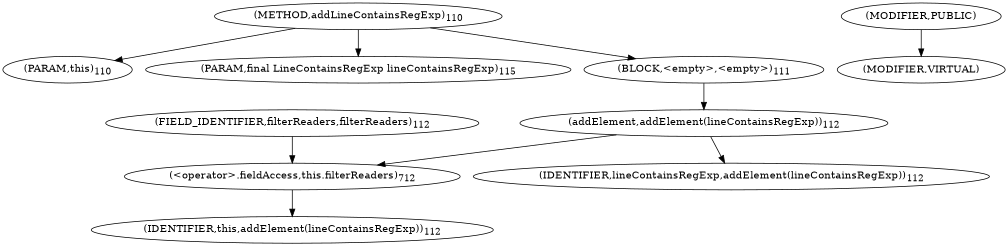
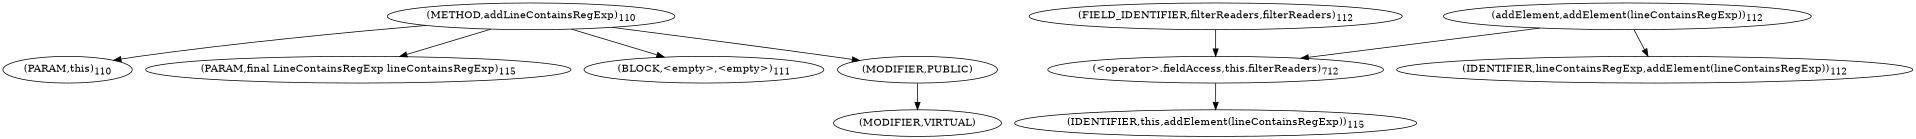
edge "(METHOD,addLineContainsRegExp)" -> "(MODIFIER,PUBLIC)": added
edge "(BLOCK,<empty>,<empty>)" -> "(addElement,addElement(lineContainsRegExp))": removed
node "(IDENTIFIER,this,addElement(lineContainsRegExp))": text "112" -> "115"
